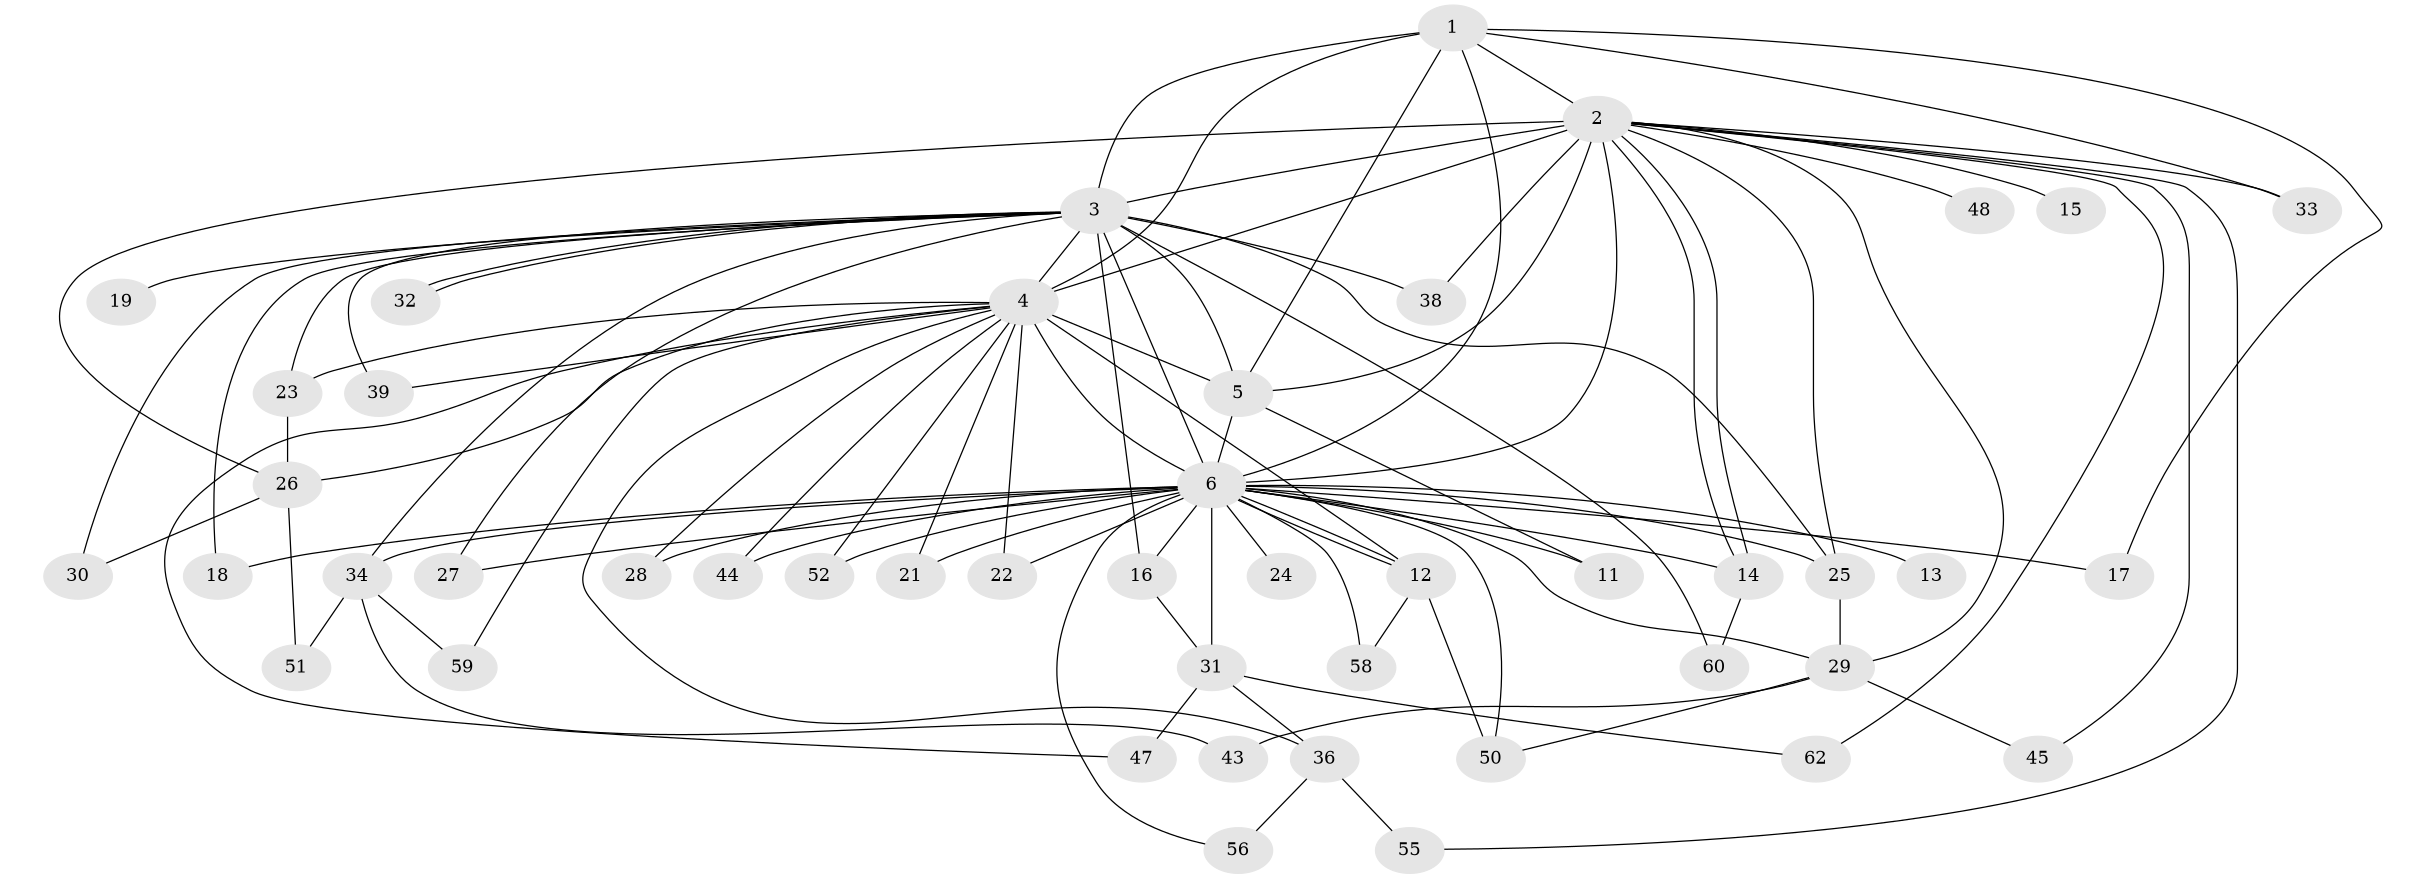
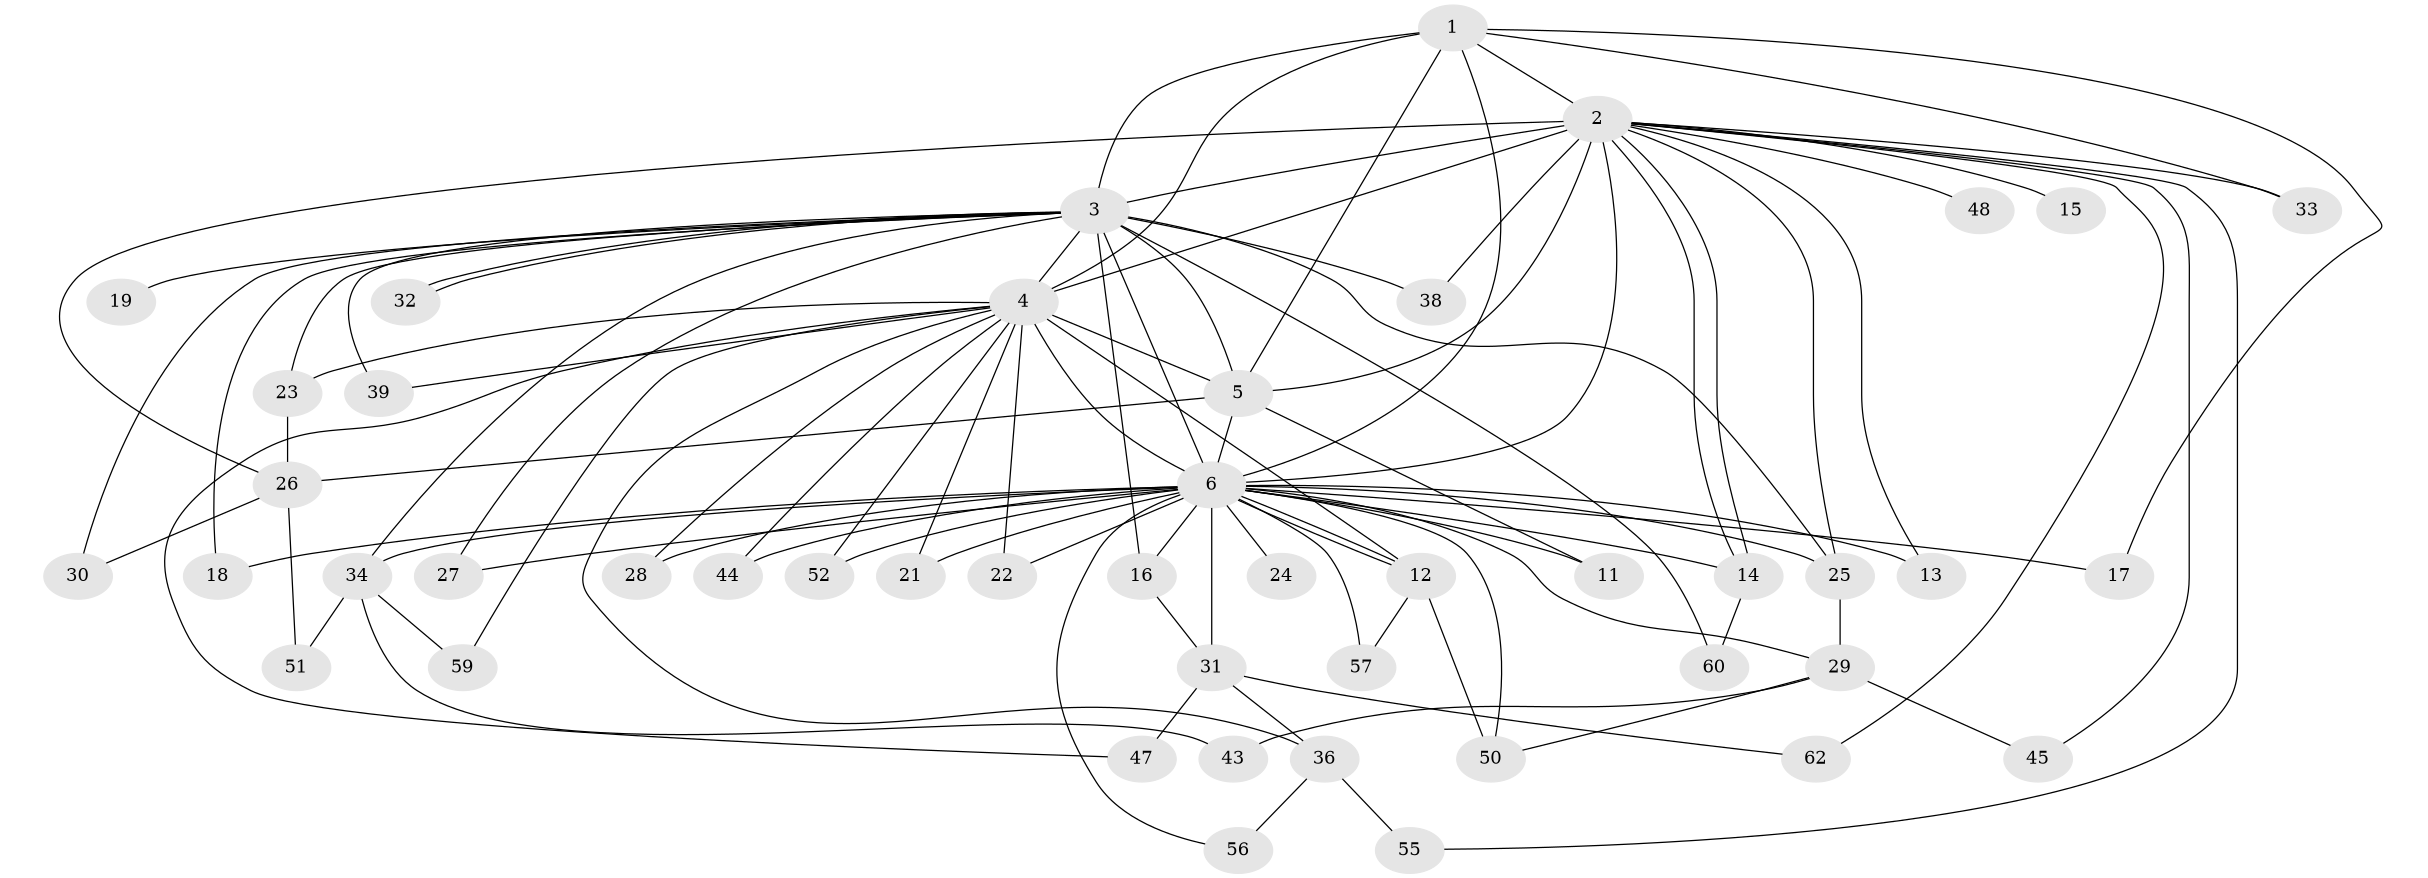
edge "2" -- "29": now "2" -- "13"
edge "4" -- "26": now "5" -- "26"
node "58": label "58" -> "57"
